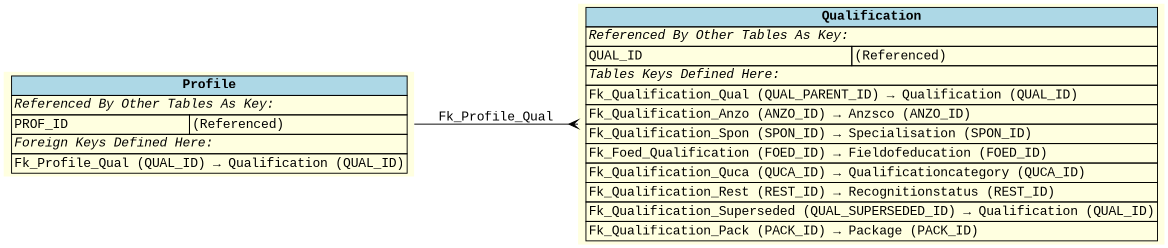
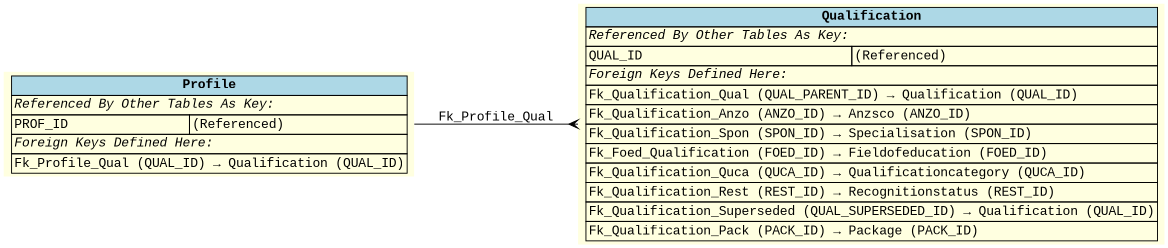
node "Qualification": text "Tables Keys Defined Here:" -> "Foreign Keys Defined Here:"
